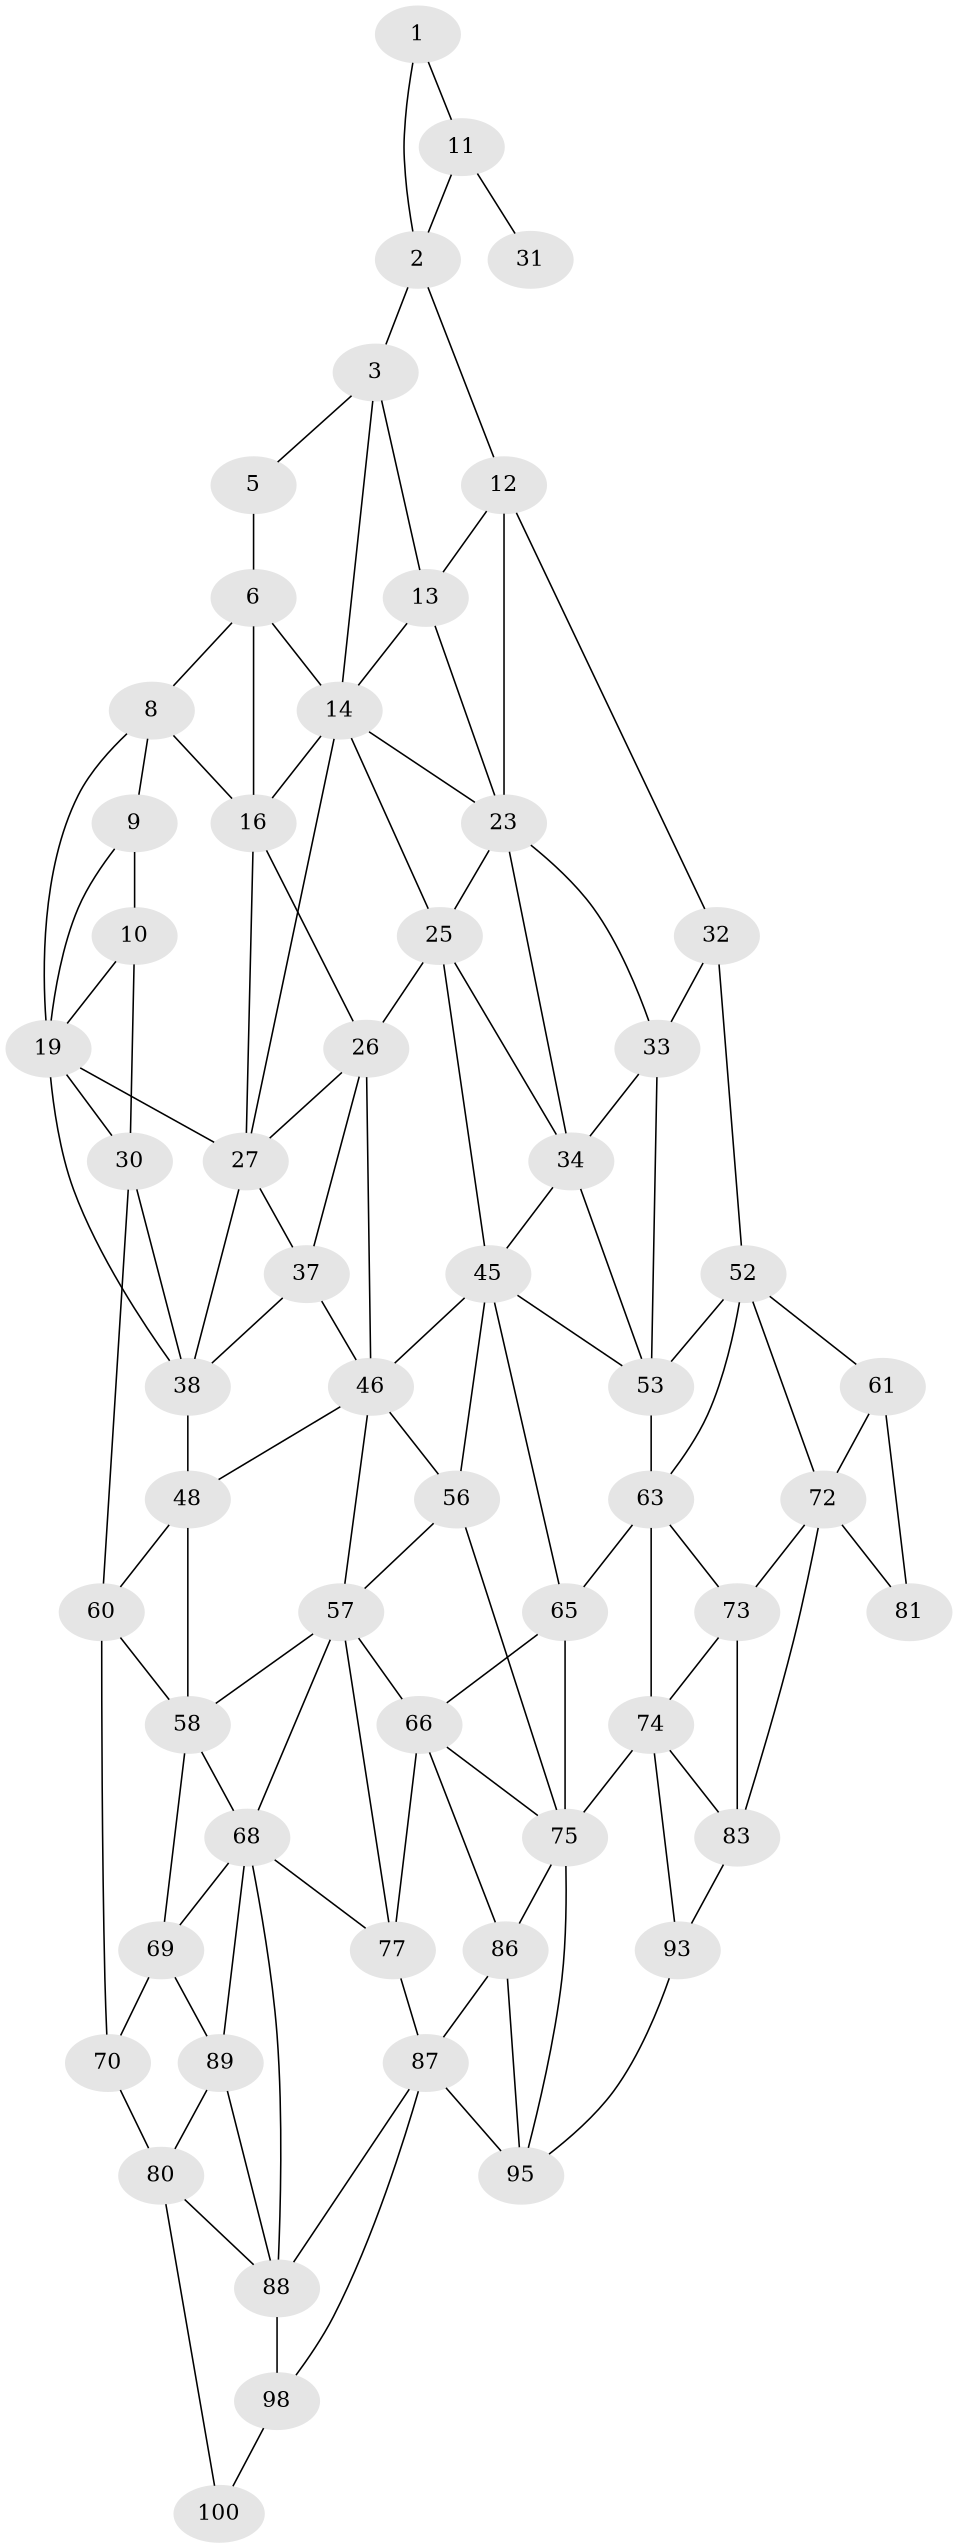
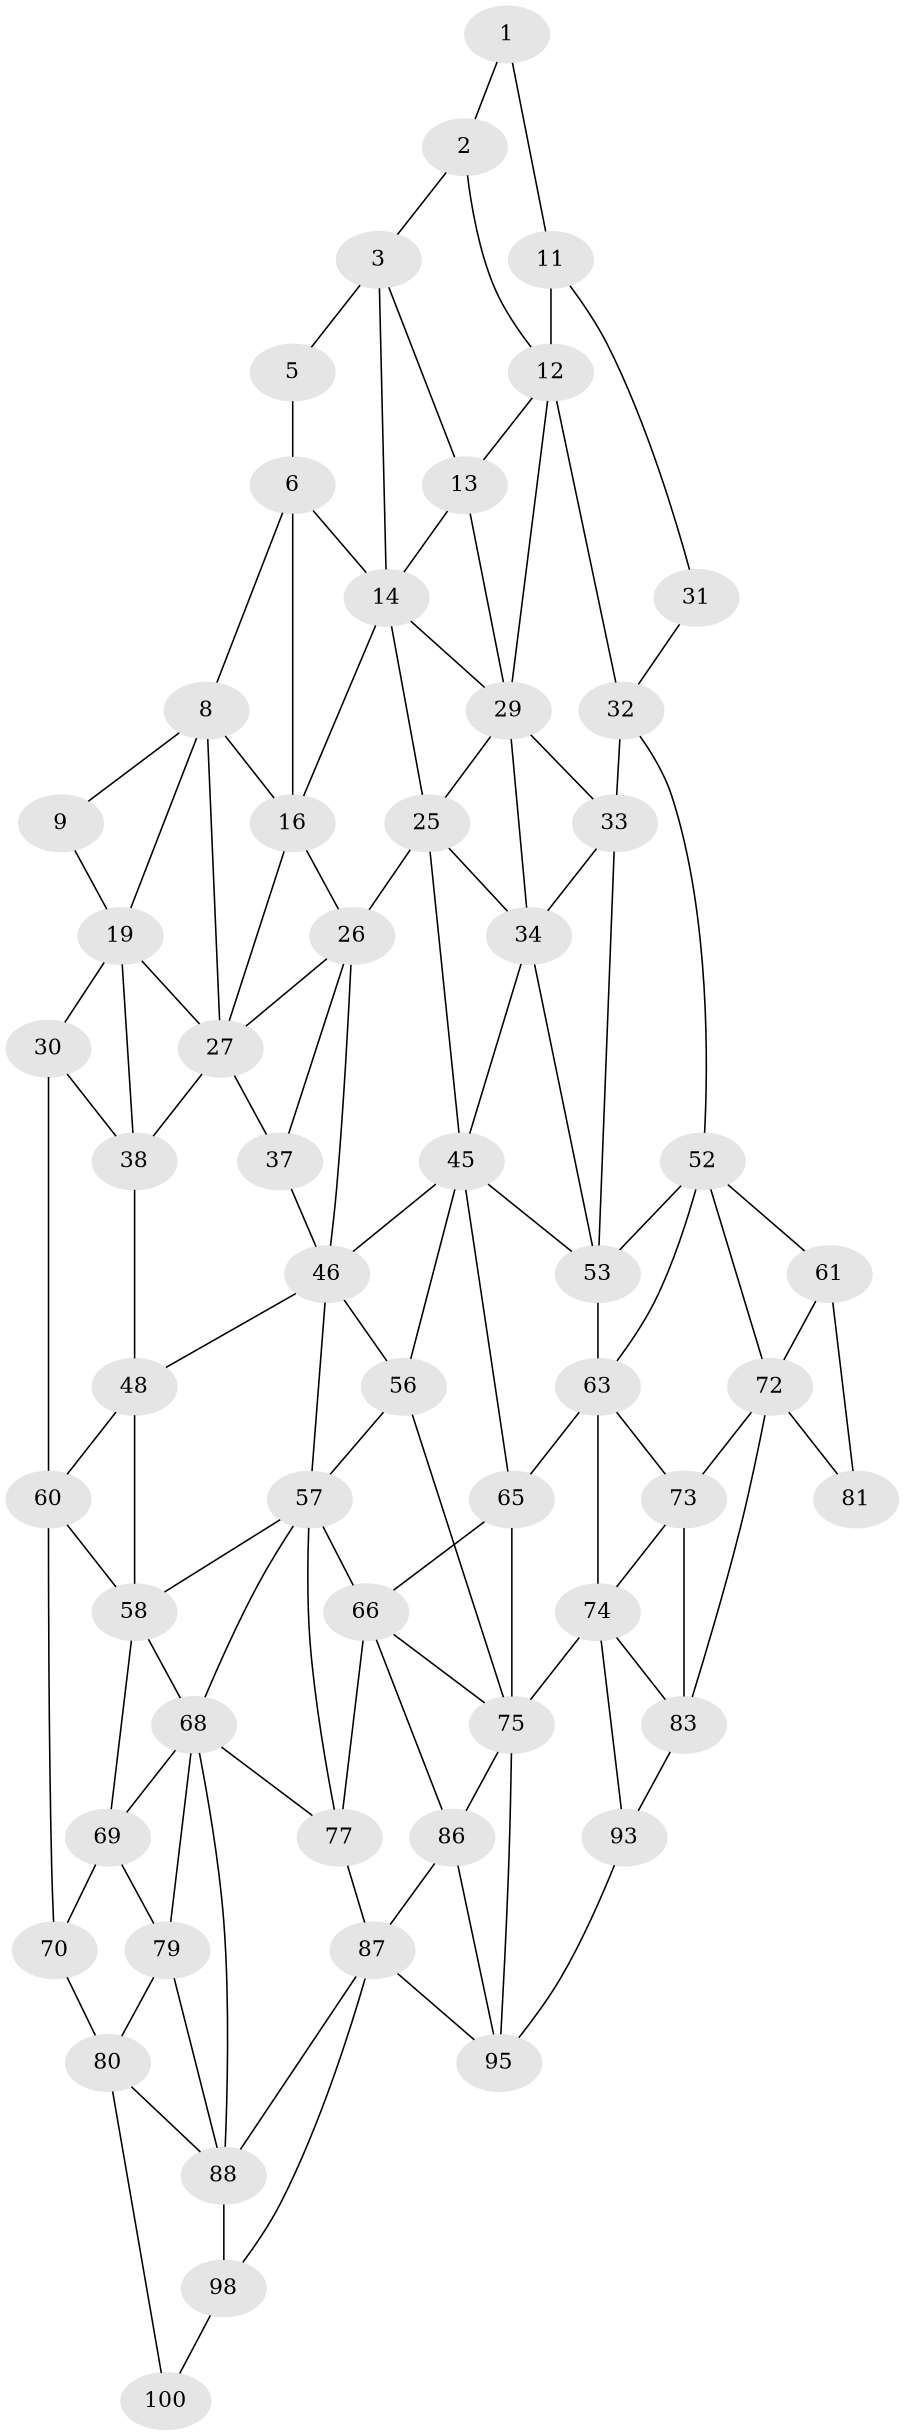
edge "11" -- "2": now "11" -- "12"
edge "31" -- "32": added
node "23": label "23" -> "29"
node "10": removed
edge "14" -- "27": now "8" -- "27"
edge "37" -- "38": removed
node "89": label "89" -> "79"
